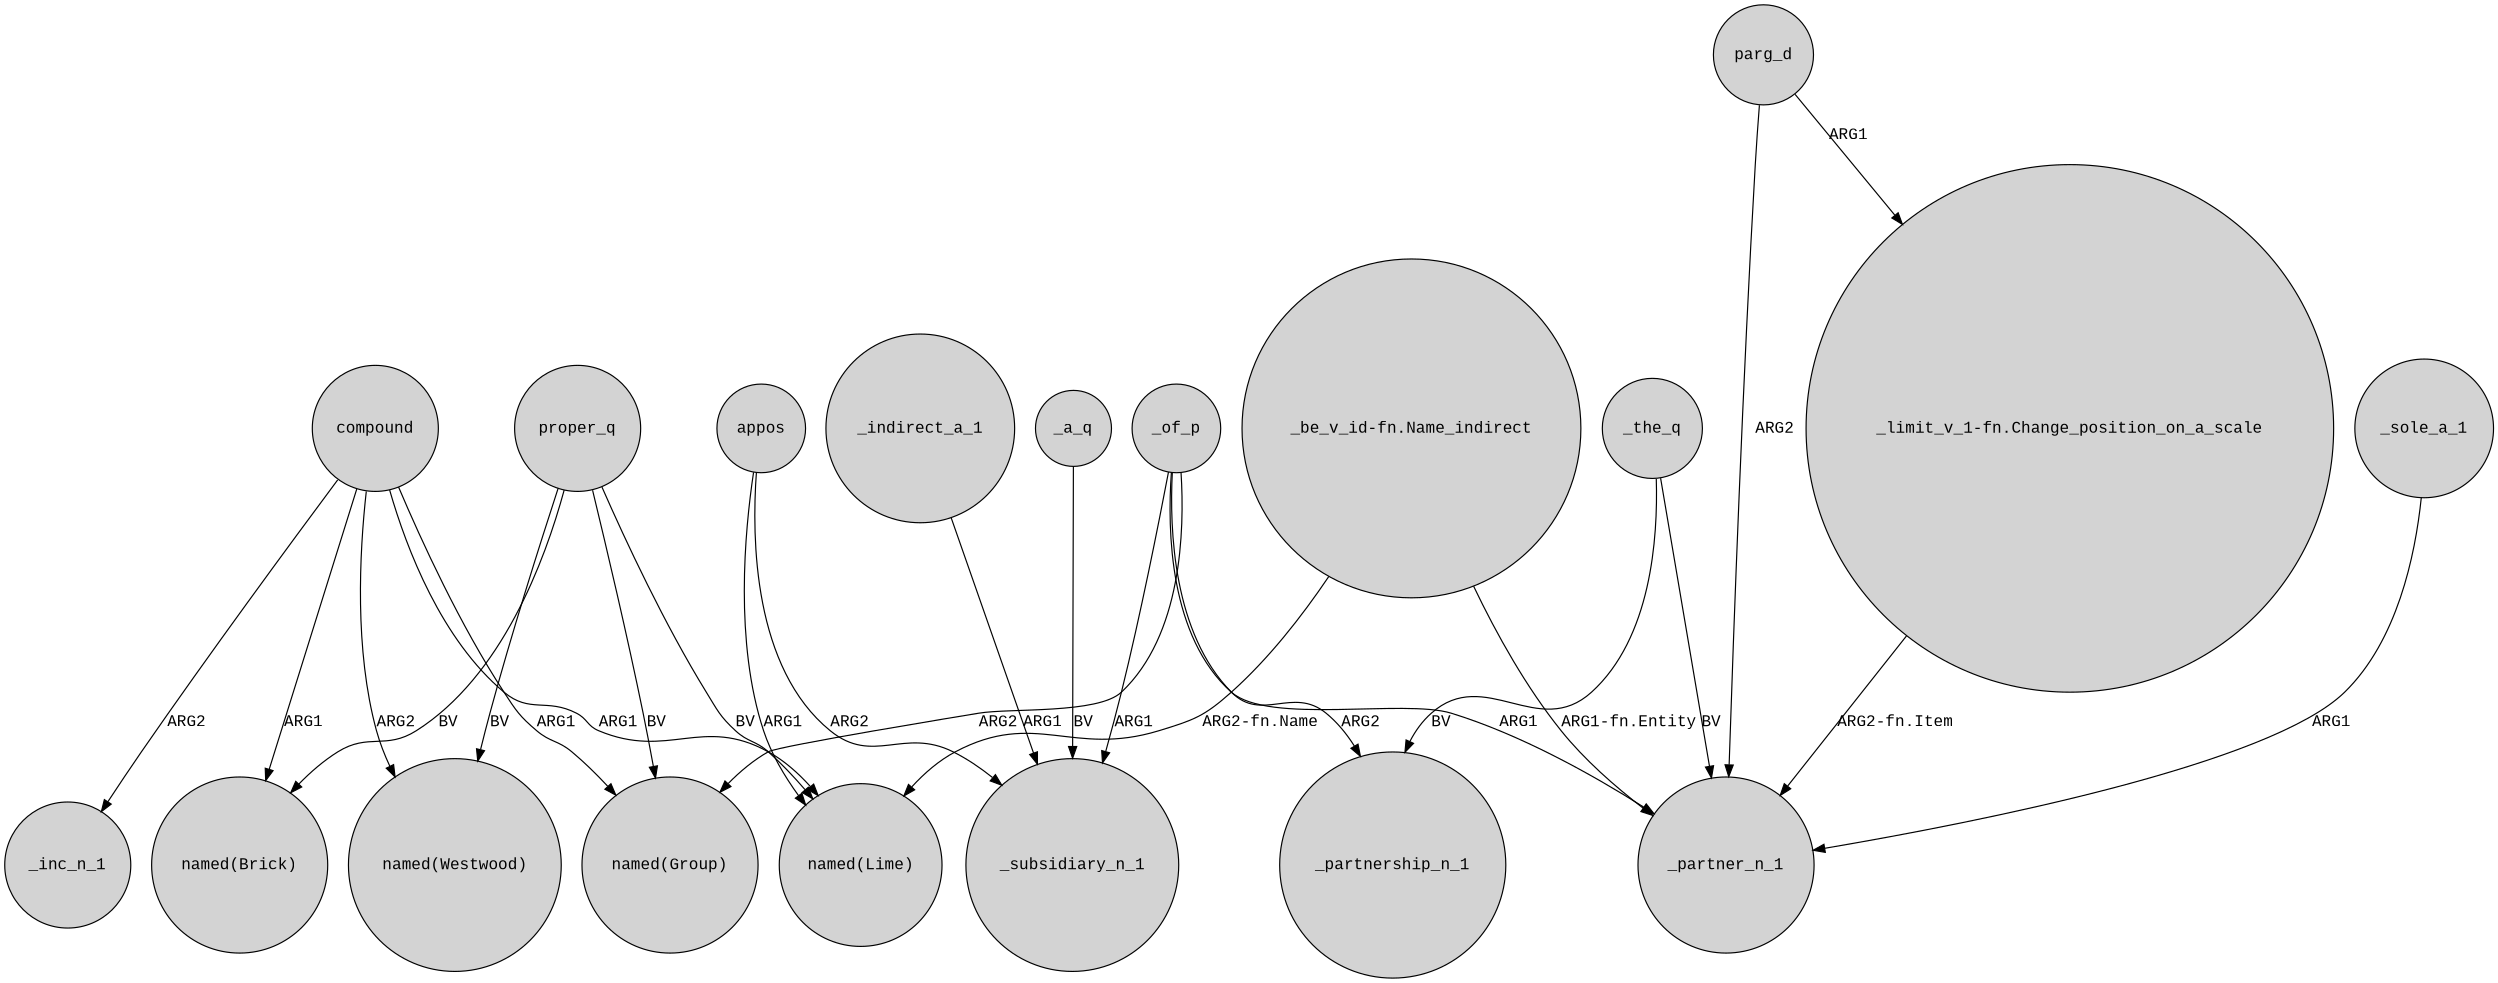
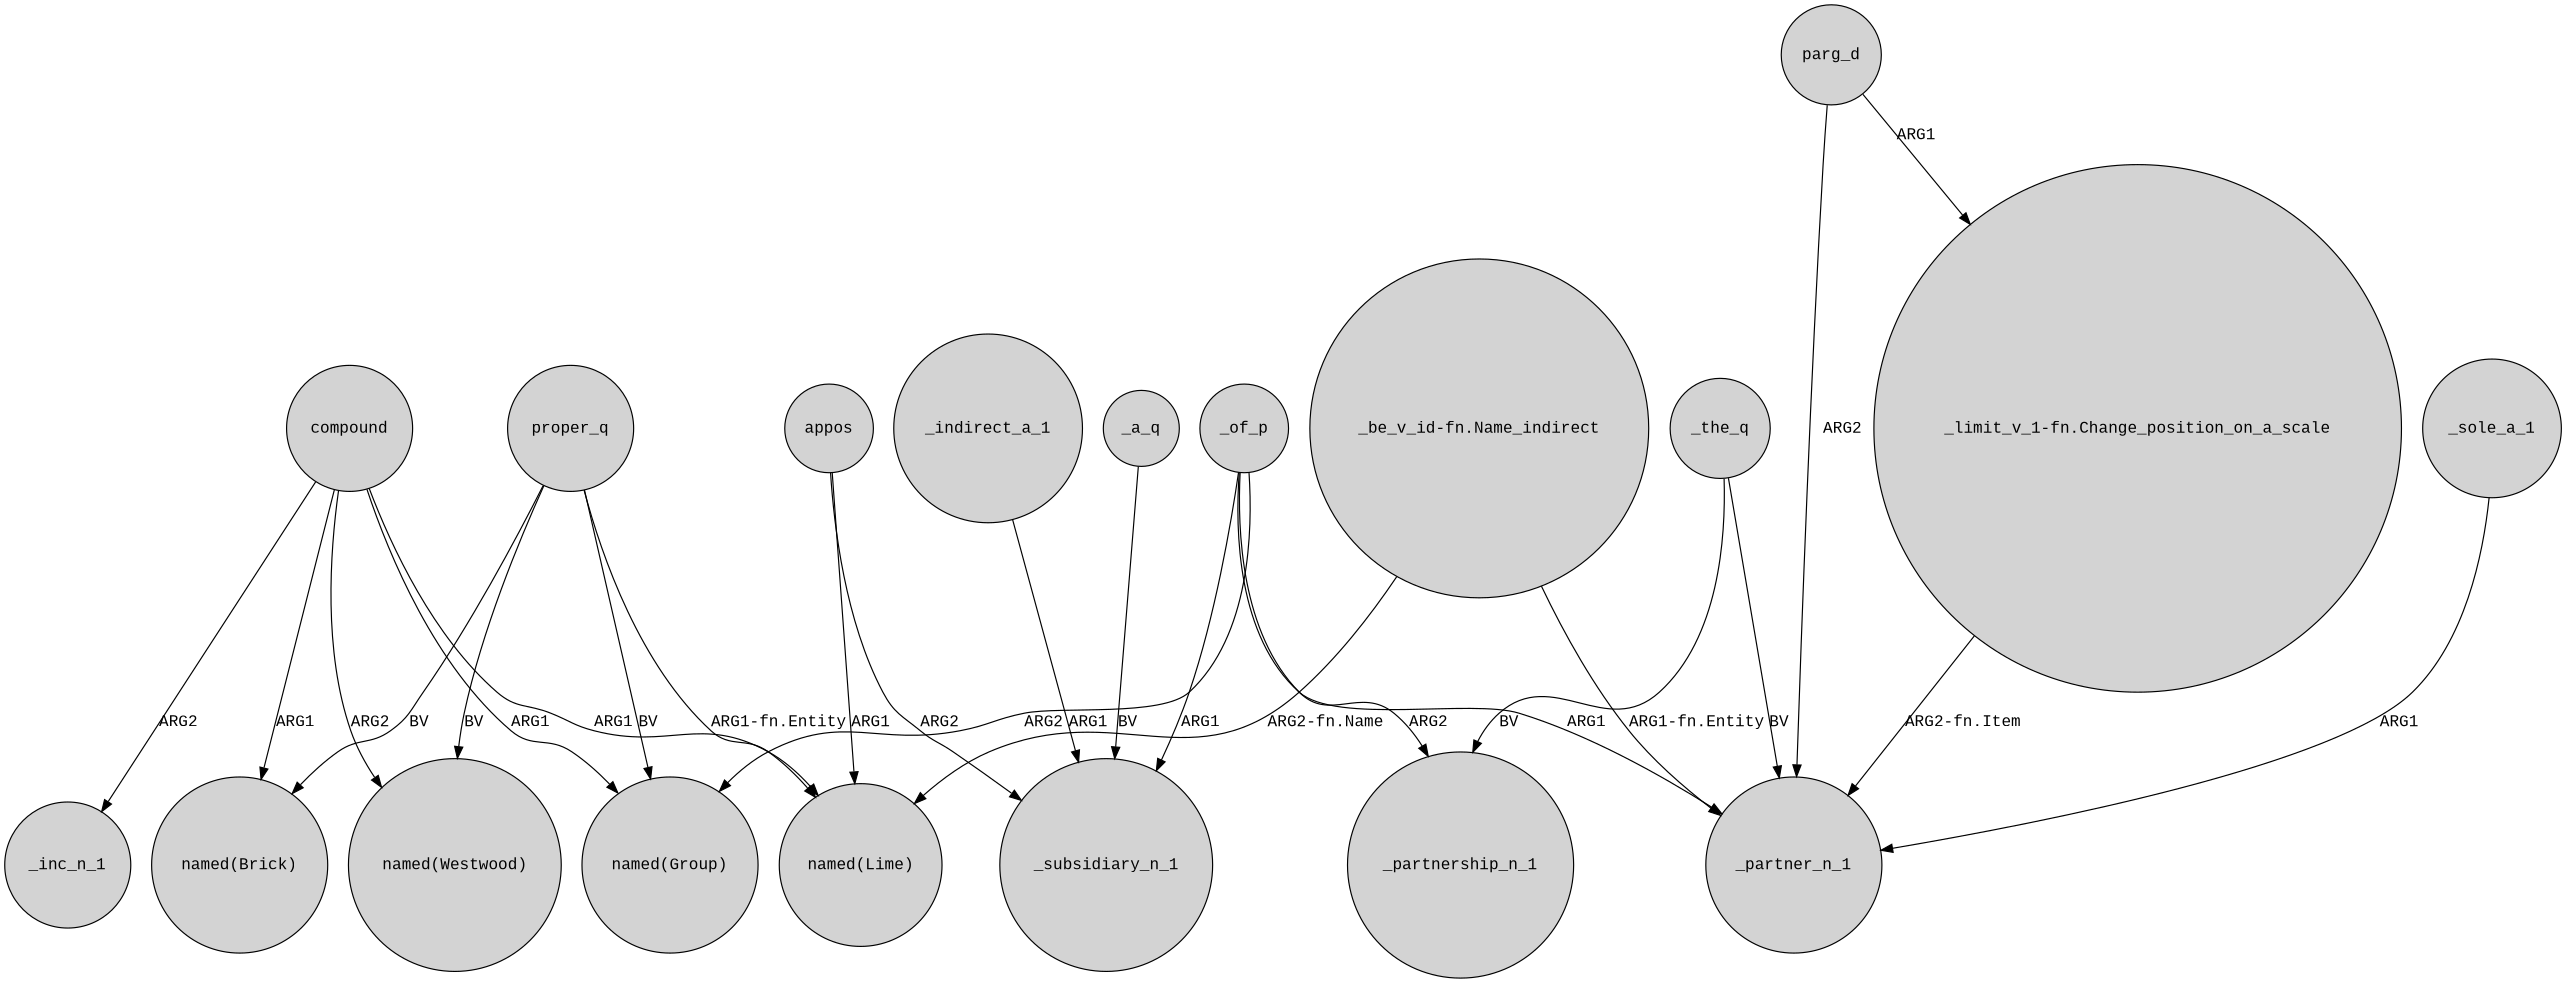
edge "proper_q" -> "named(Lime)": label "BV" -> "ARG1-fn.Entity"
